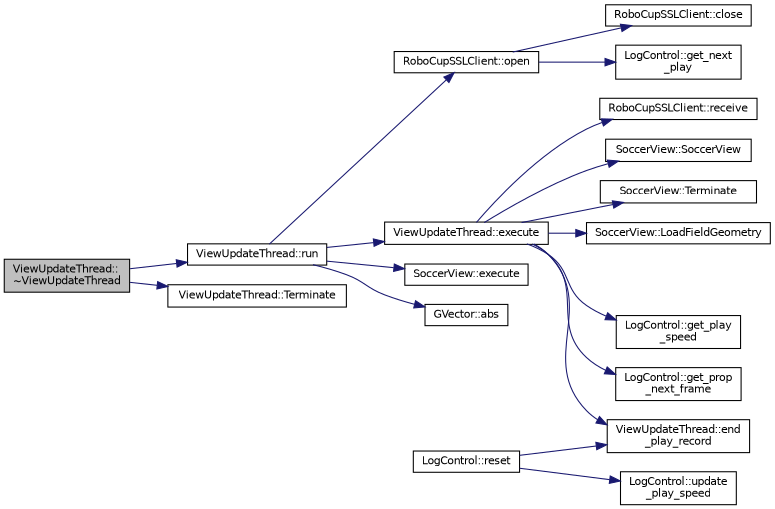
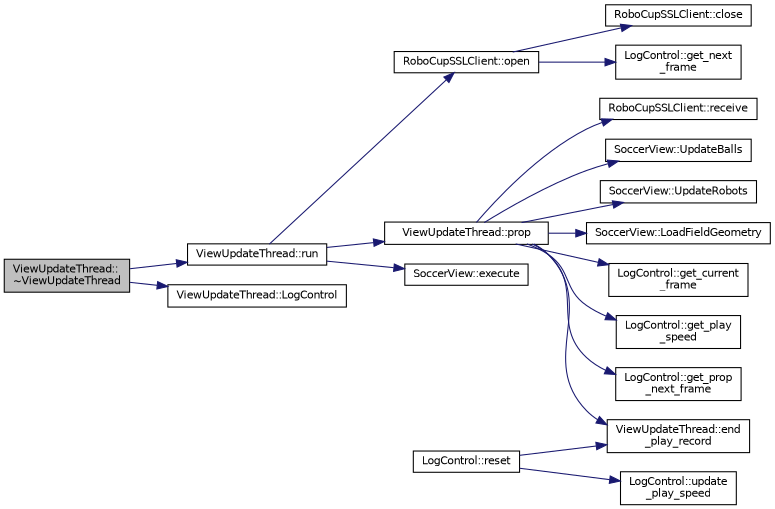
node "LogControl::get_next _play": label "LogControl::get_next _play" -> "LogControl::get_next _frame"
node "SoccerView::SoccerView": label "SoccerView::SoccerView" -> "SoccerView::UpdateBalls"
node "SoccerView::Terminate": label "SoccerView::Terminate" -> "SoccerView::UpdateRobots"
node "ViewUpdateThread::execute": label "ViewUpdateThread::execute" -> "ViewUpdateThread::prop"
node "LogControl::get_current _frame": added
node "ViewUpdateThread::Terminate": label "ViewUpdateThread::Terminate" -> "ViewUpdateThread::LogControl"
node "GVector::abs": removed
